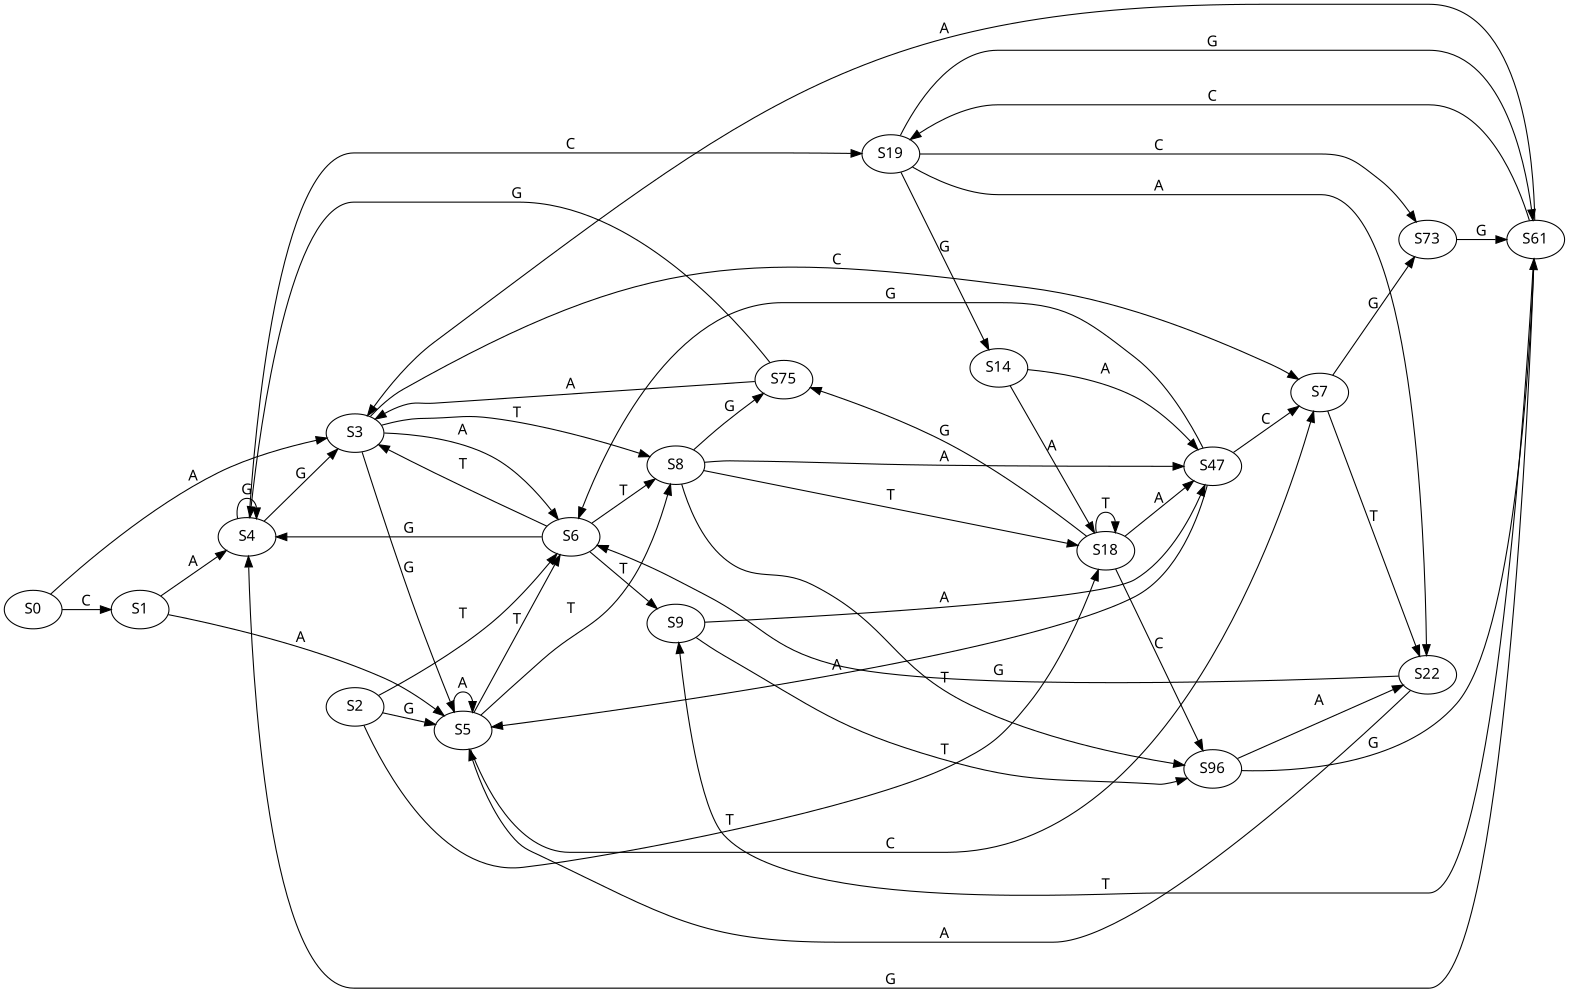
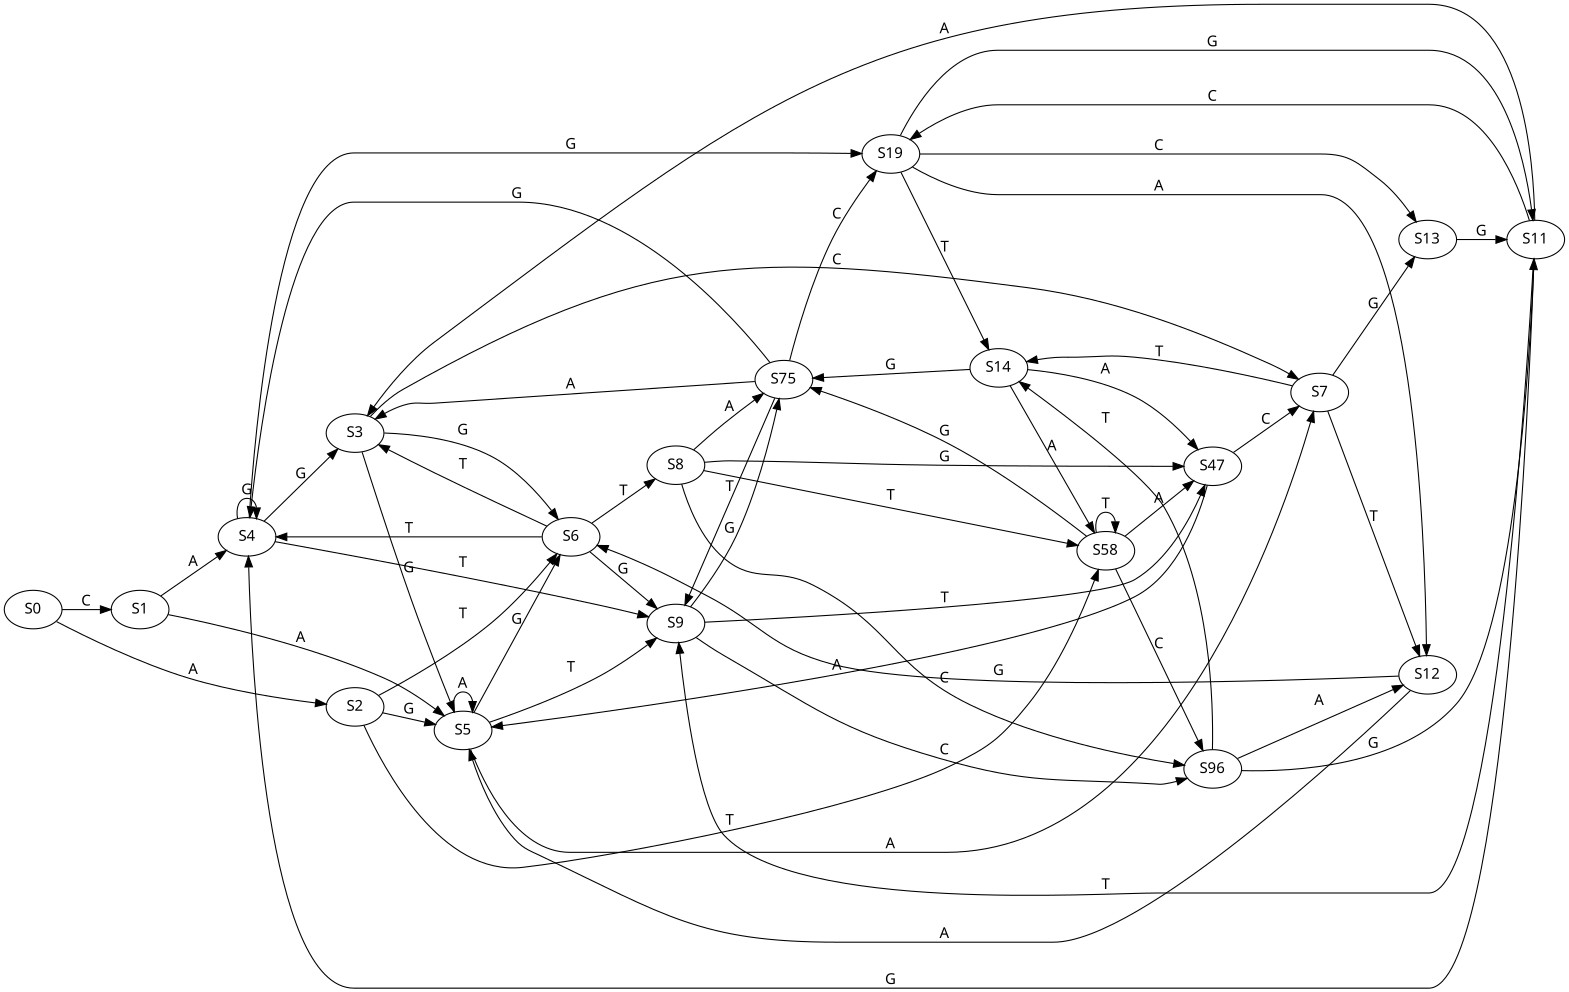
edge "S4" -> "S19": label "C" -> "G"
node "S73": label "S73" -> "S13"
node "S61": label "S61" -> "S11"
edge "S19" -> "S14": label "G" -> "T"
edge "S75" -> "S19": added, label "C"
edge "S47" -> "S6": removed, label "G"
edge "S7" -> "S14": added, label "T"
edge "S14" -> "S75": added, label "G"
edge "S8" -> "S75": label "G" -> "A"
edge "S3" -> "S8": removed, label "T"
edge "S3" -> "S6": label "A" -> "G"
edge "S8" -> "S47": label "A" -> "G"
edge "S75" -> "S9": added, label "T"
edge "S0" -> "S3": now "S0" -> "S2"
edge "S9" -> "S75": added, label "G"
edge "S96" -> "S14": added, label "T"
edge "S6" -> "S4": label "G" -> "T"
node "S18": label "S18" -> "S58"
edge "S6" -> "S9": label "T" -> "G"
edge "S4" -> "S9": added, label "T"
edge "S9" -> "S47": label "A" -> "T"
edge "S5" -> "S6": label "T" -> "G"
edge "S5" -> "S8": now "S5" -> "S9"
node "S22": label "S22" -> "S12"
edge "S8" -> "S96": label "T" -> "C"
edge "S9" -> "S96": label "T" -> "C"
edge "S5" -> "S7": label "C" -> "A"
